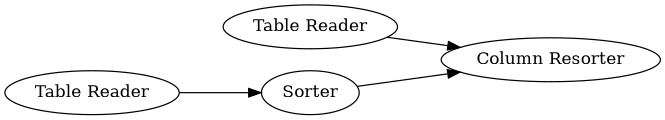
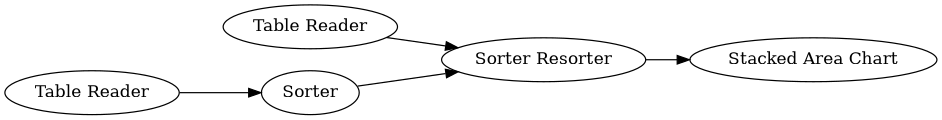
node "Column Resorter": label "Column Resorter" -> "Sorter Resorter"
node "Stacked Area Chart": added
